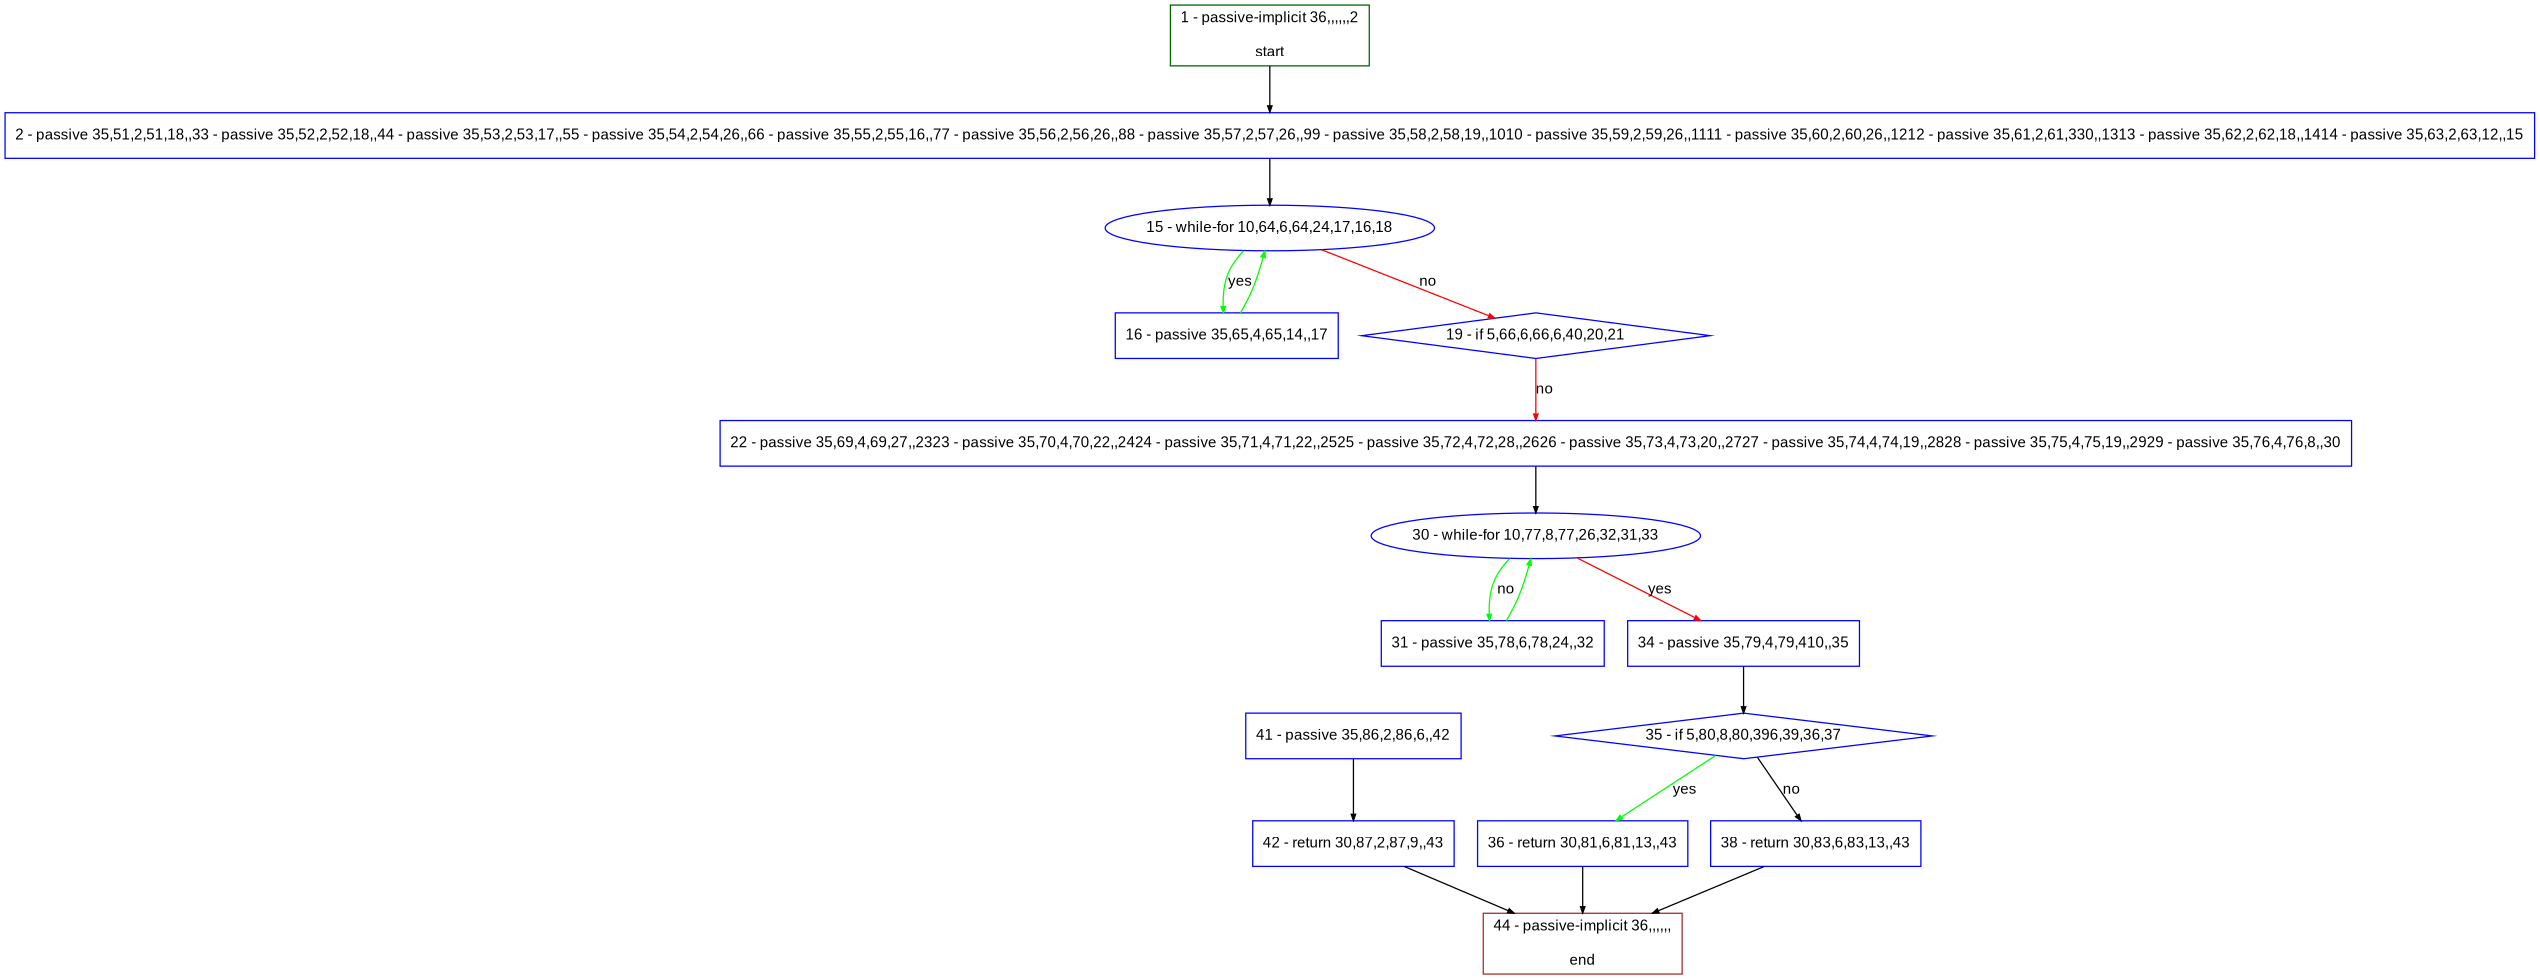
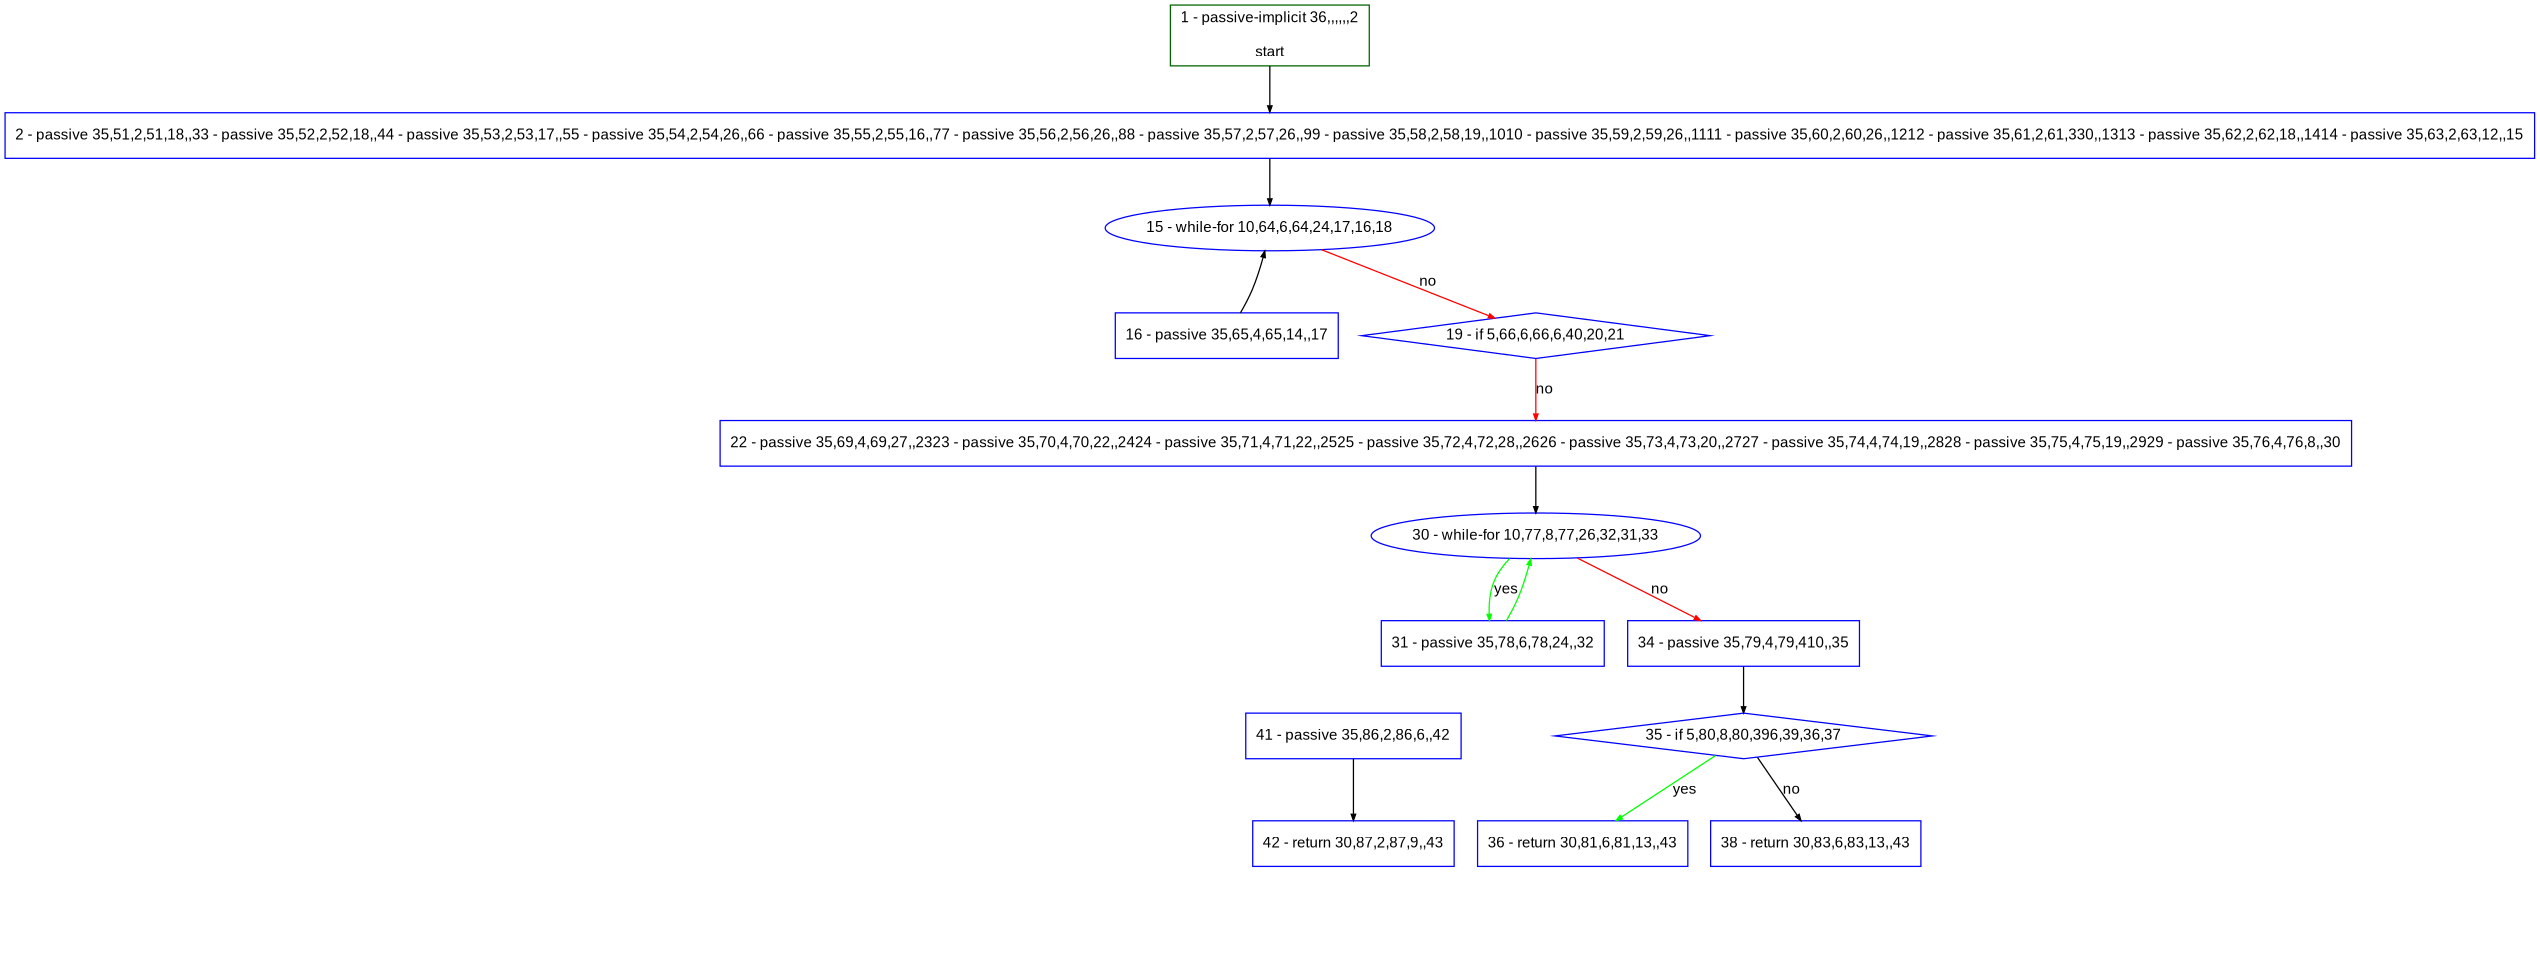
edge "15 - while-for 10,64,6,64,24,17,16,18" -> "16 - passive 35,65,4,65,14,,17": removed, label "yes"
edge "16 - passive 35,65,4,65,14,,17" -> "15 - while-for 10,64,6,64,24,17,16,18": color #00ff00 -> #000000
edge "30 - while-for 10,77,8,77,26,32,31,33" -> "31 - passive 35,78,6,78,24,,32": label "no" -> "yes"
edge "30 - while-for 10,77,8,77,26,32,31,33" -> "34 - passive 35,79,4,79,410,,35": label "yes" -> "no"
node "44 - passive-implicit 36,,,,,, end": removed
